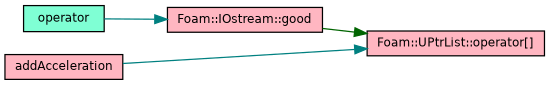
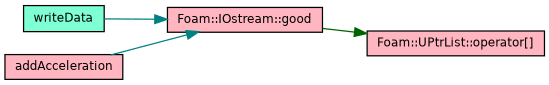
node "operator": label "operator" -> "writeData"
edge "addAcceleration" -> "Foam::UPtrList::operator[]": now "addAcceleration" -> "Foam::IOstream::good"
